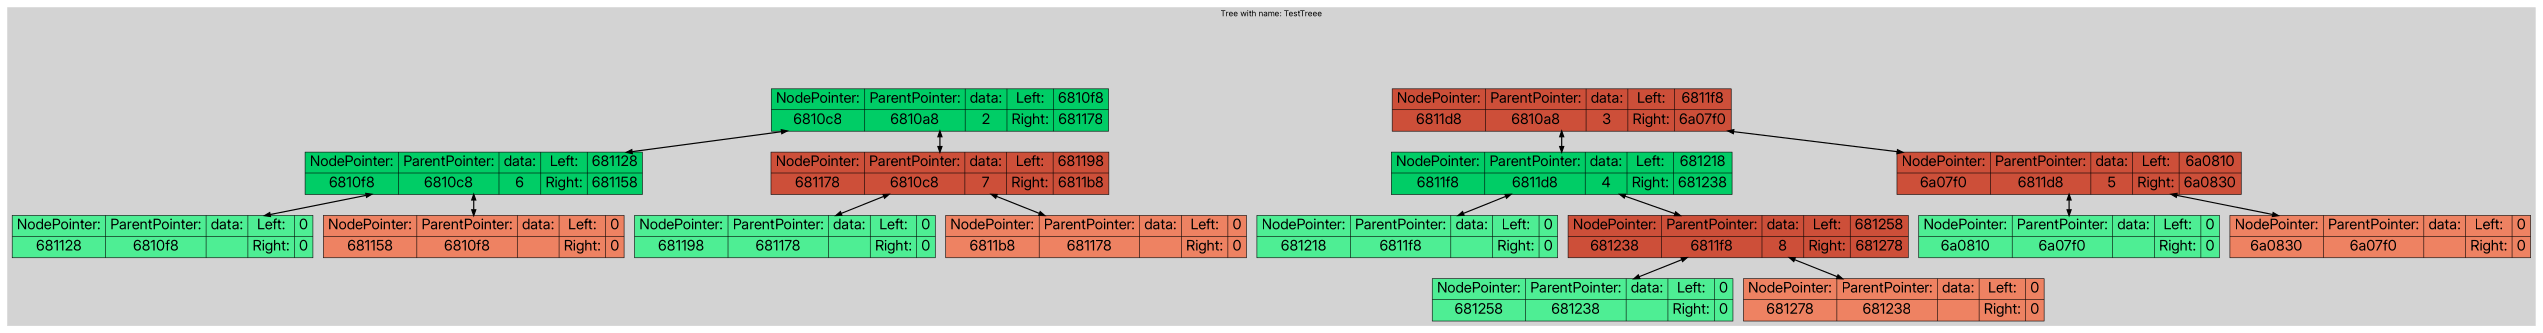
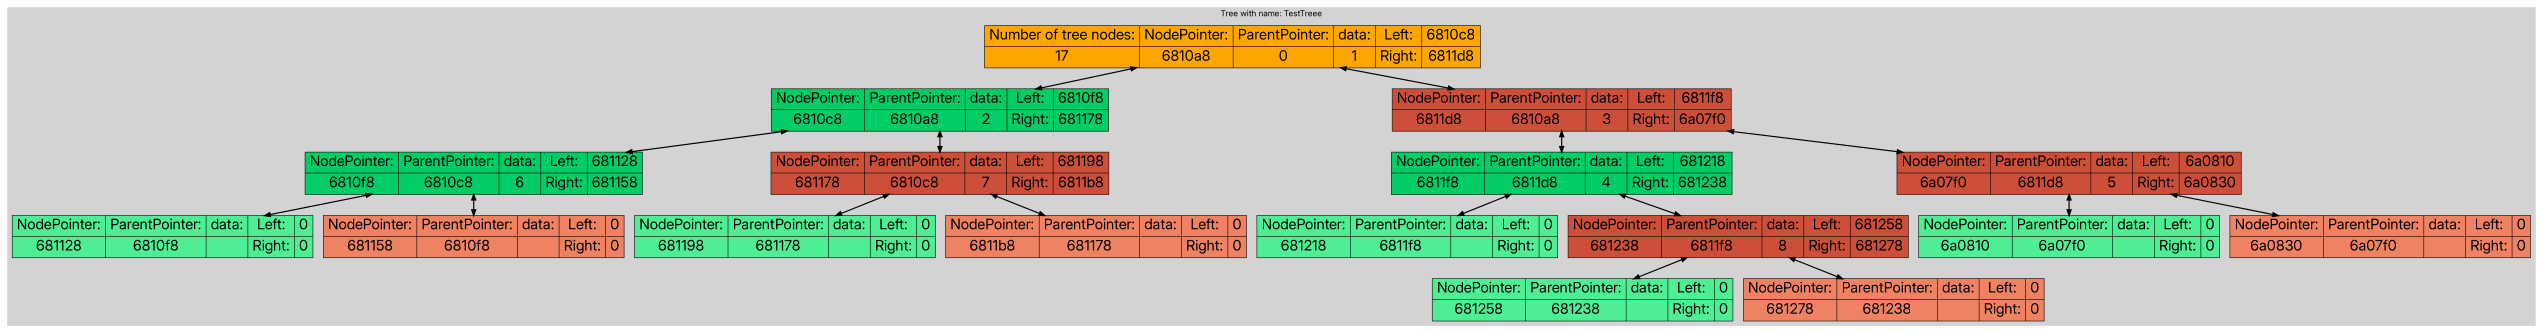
node "Number of tree nodes:": added
